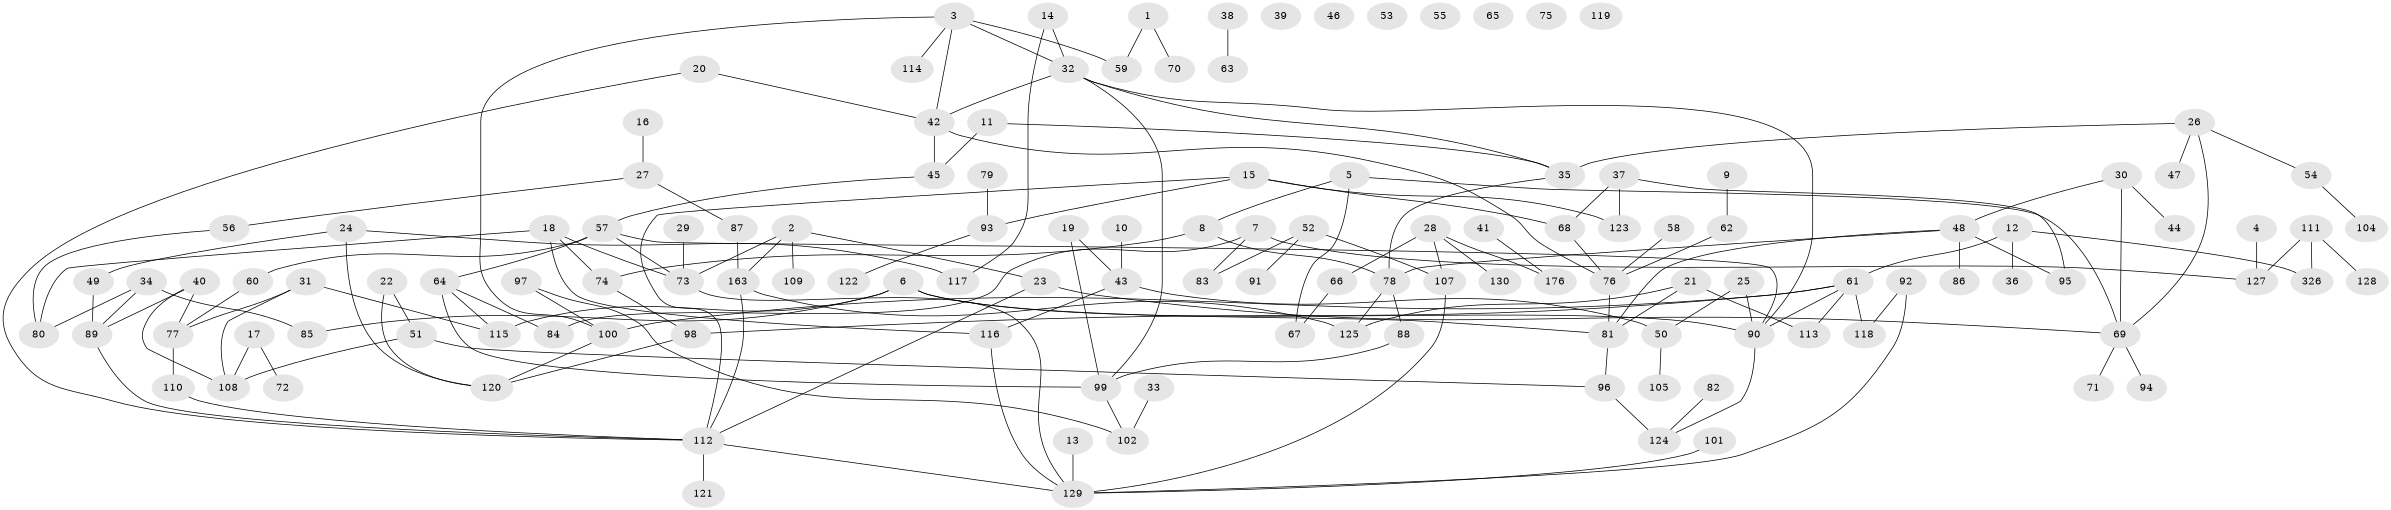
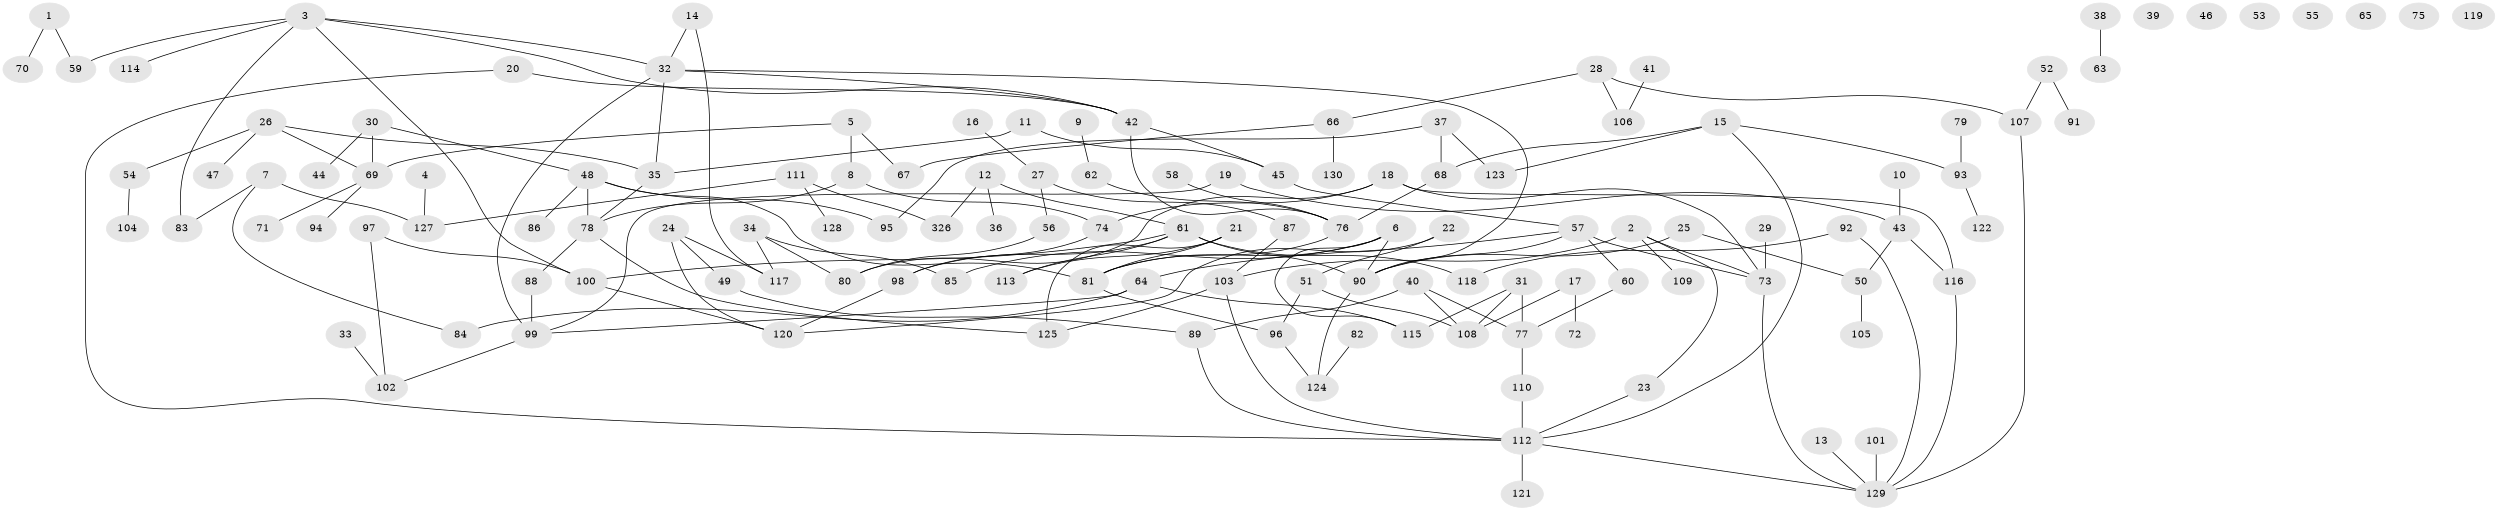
edge "52" -- "83": now "3" -- "83"
edge "28" -- "130": now "66" -- "130"
node "163": label "163" -> "103"
node "176": label "176" -> "106"
edge "34" -- "89": now "34" -- "117"
edge "23" -- "69": removed
